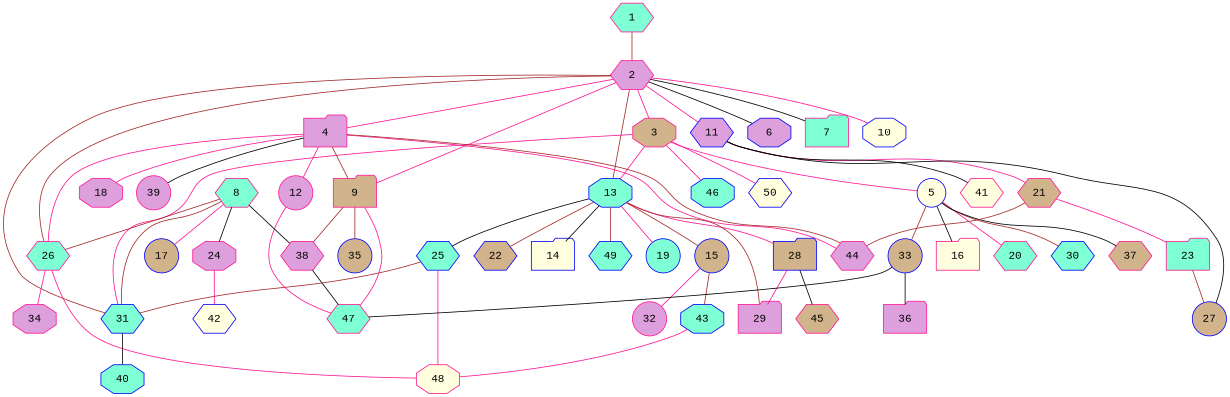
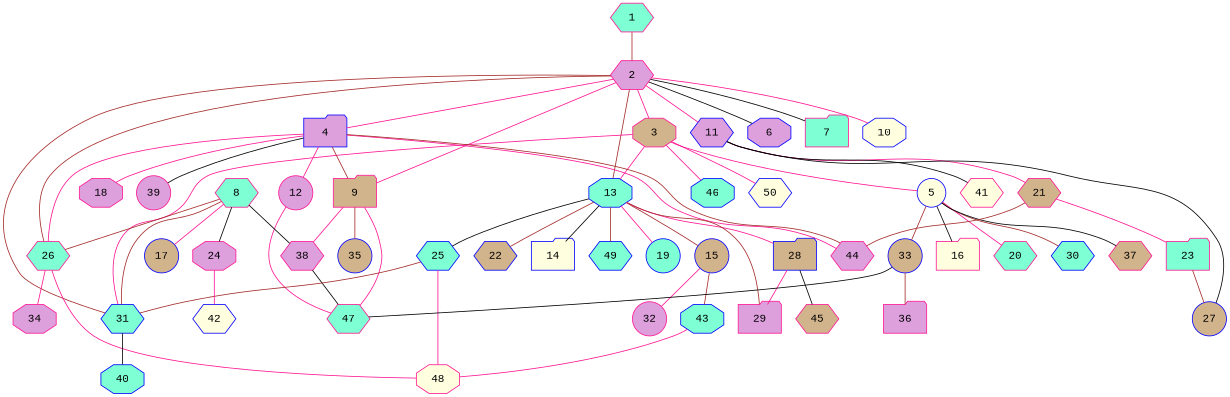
node "4": color deeppink -> blue
edge "9" -- "38": color brown -> deeppink
edge "33" -- "36": color black -> brown
